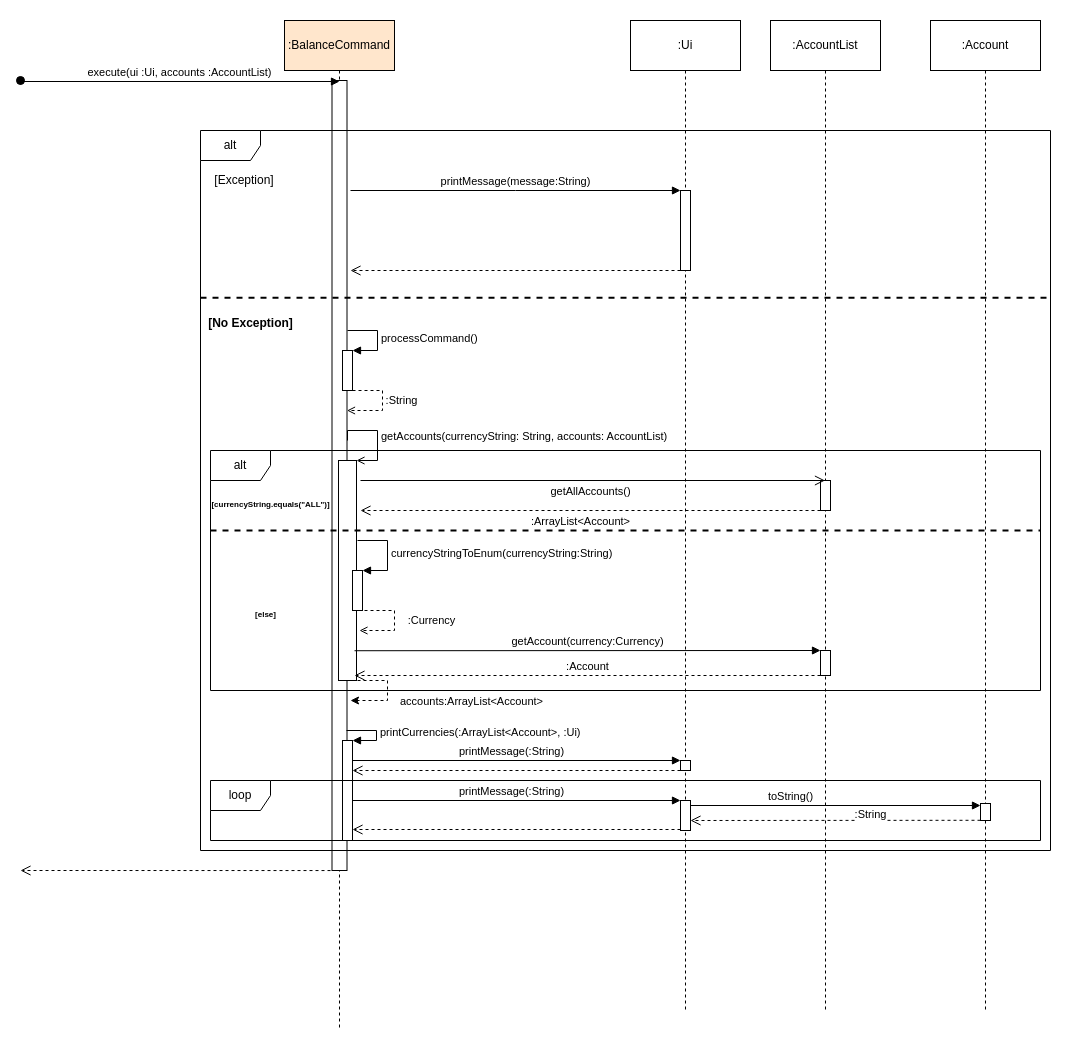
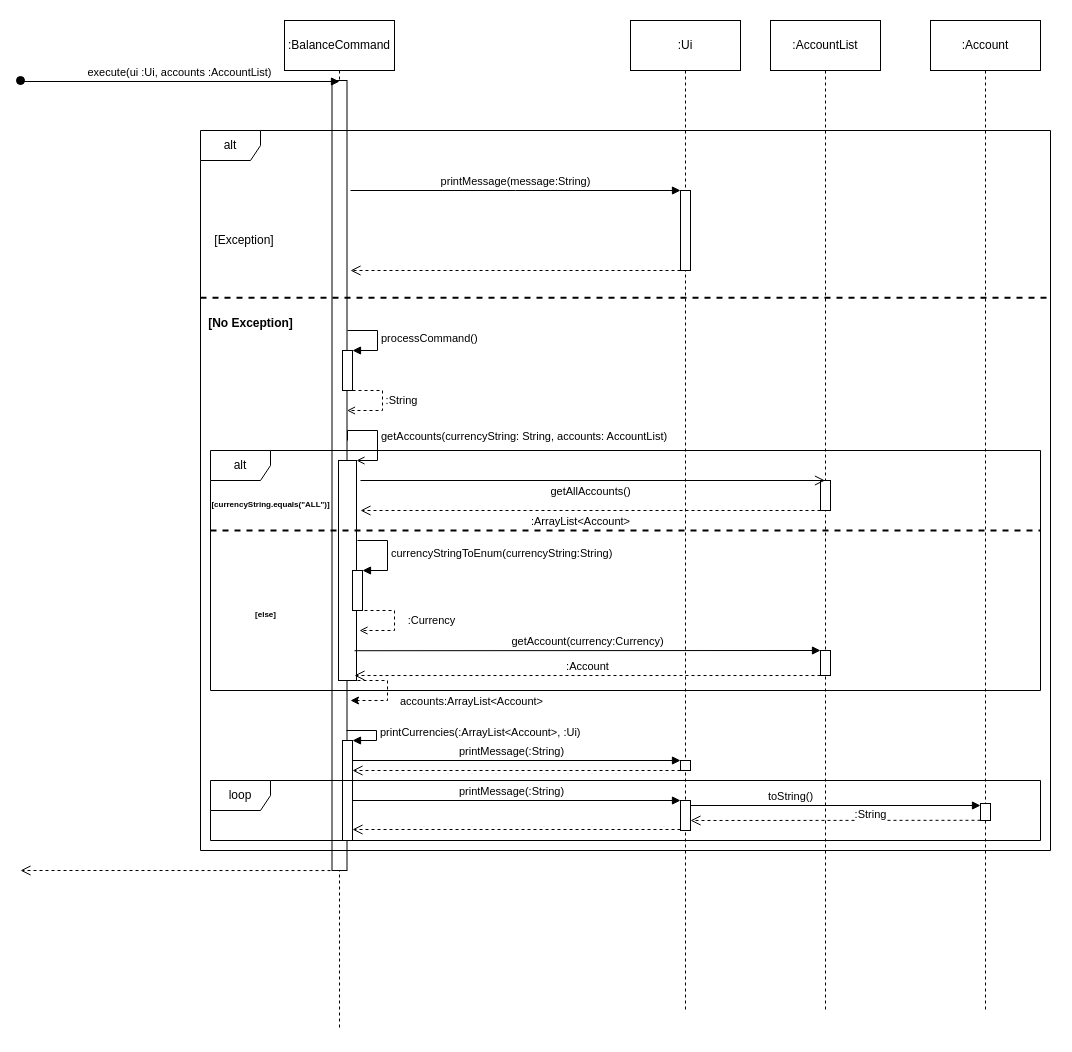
node ":BalanceCommand": fillcolor #ffe6cc -> #ffffff
node "[Exception]": moved (245, 181) -> (245, 241)
